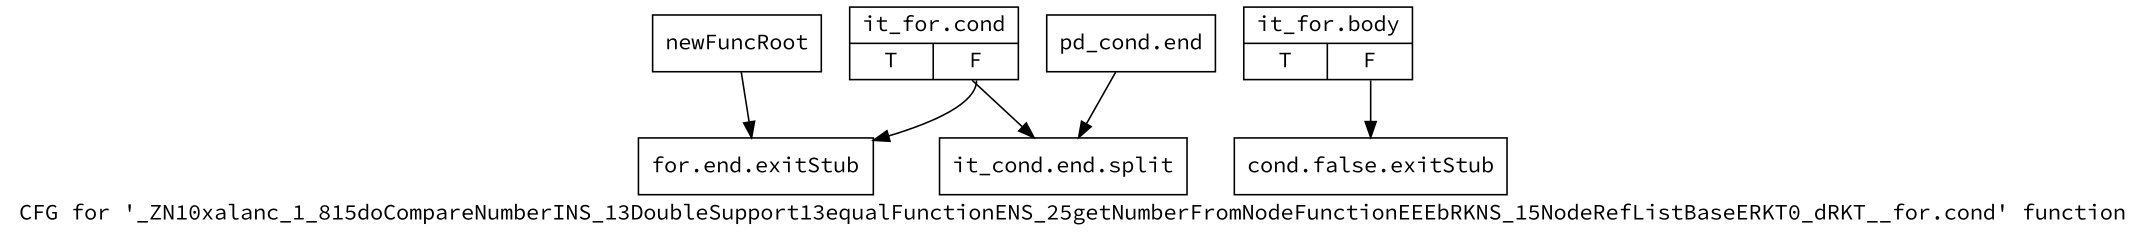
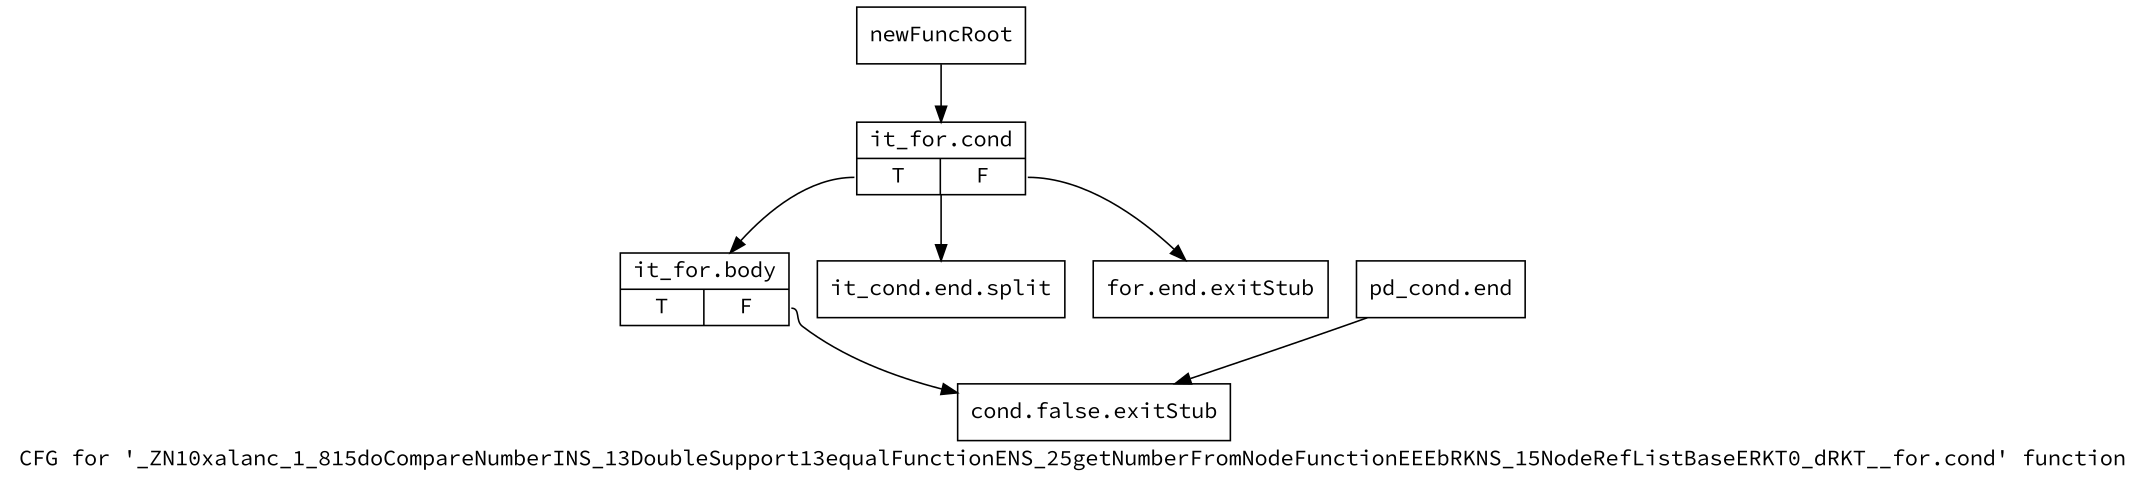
edge "newFuncRoot" -> "for.end.exitStub": now "newFuncRoot" -> "it_for.cond"
edge "pd_cond.end" -> "it_cond.end.split": now "pd_cond.end" -> "cond.false.exitStub"
edge "it_for.cond" -> "it_for.body": added
